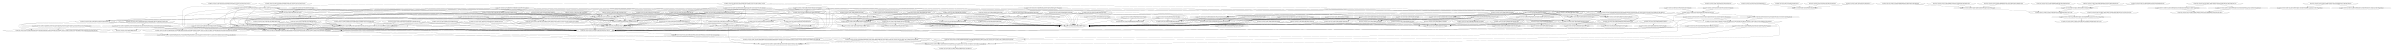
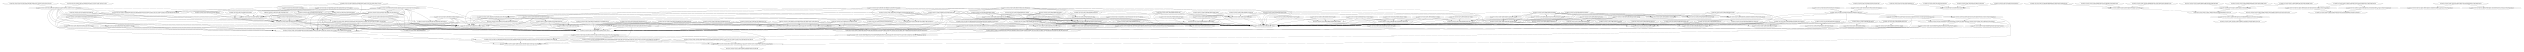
node "org.apache.commons.math3.util$ArithmeticUtils#pow(int,int)": added
